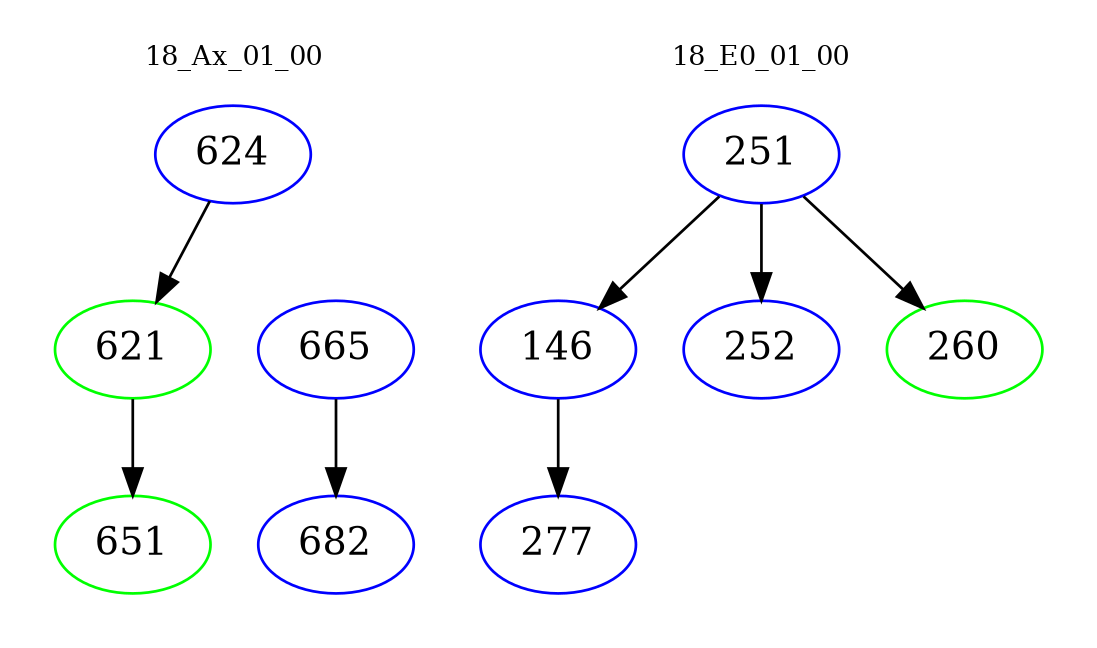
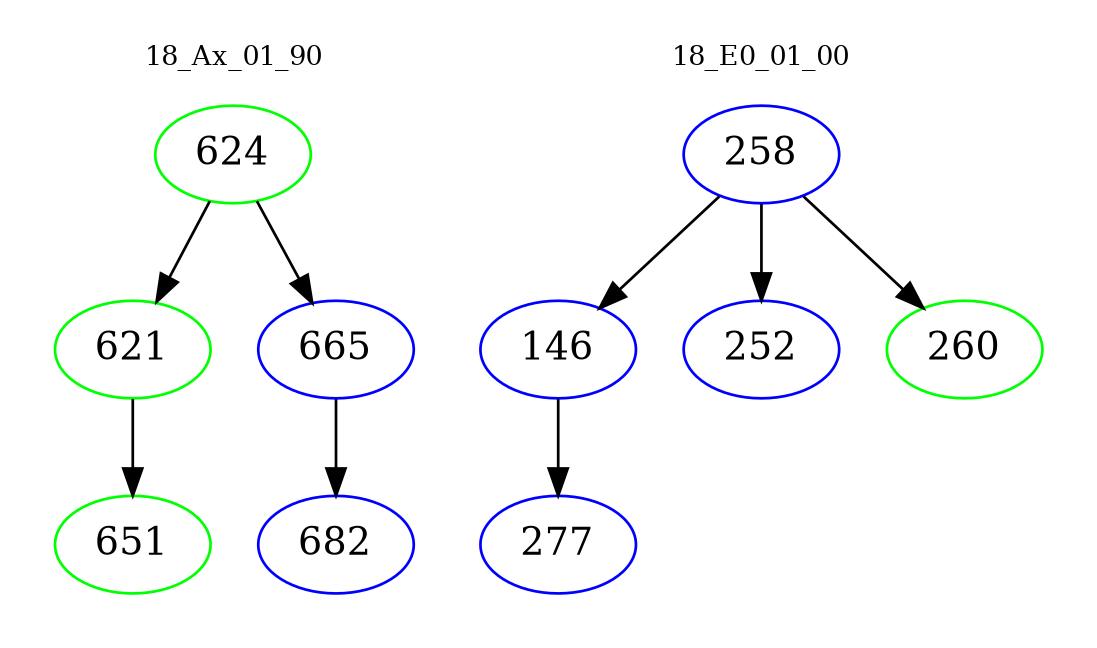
cluster "18_Ax_01_00": label "18_Ax_01_00" -> "18_Ax_01_90"
node "624": color blue -> green
node "251": label "251" -> "258"
edge "624" -> "665": added
